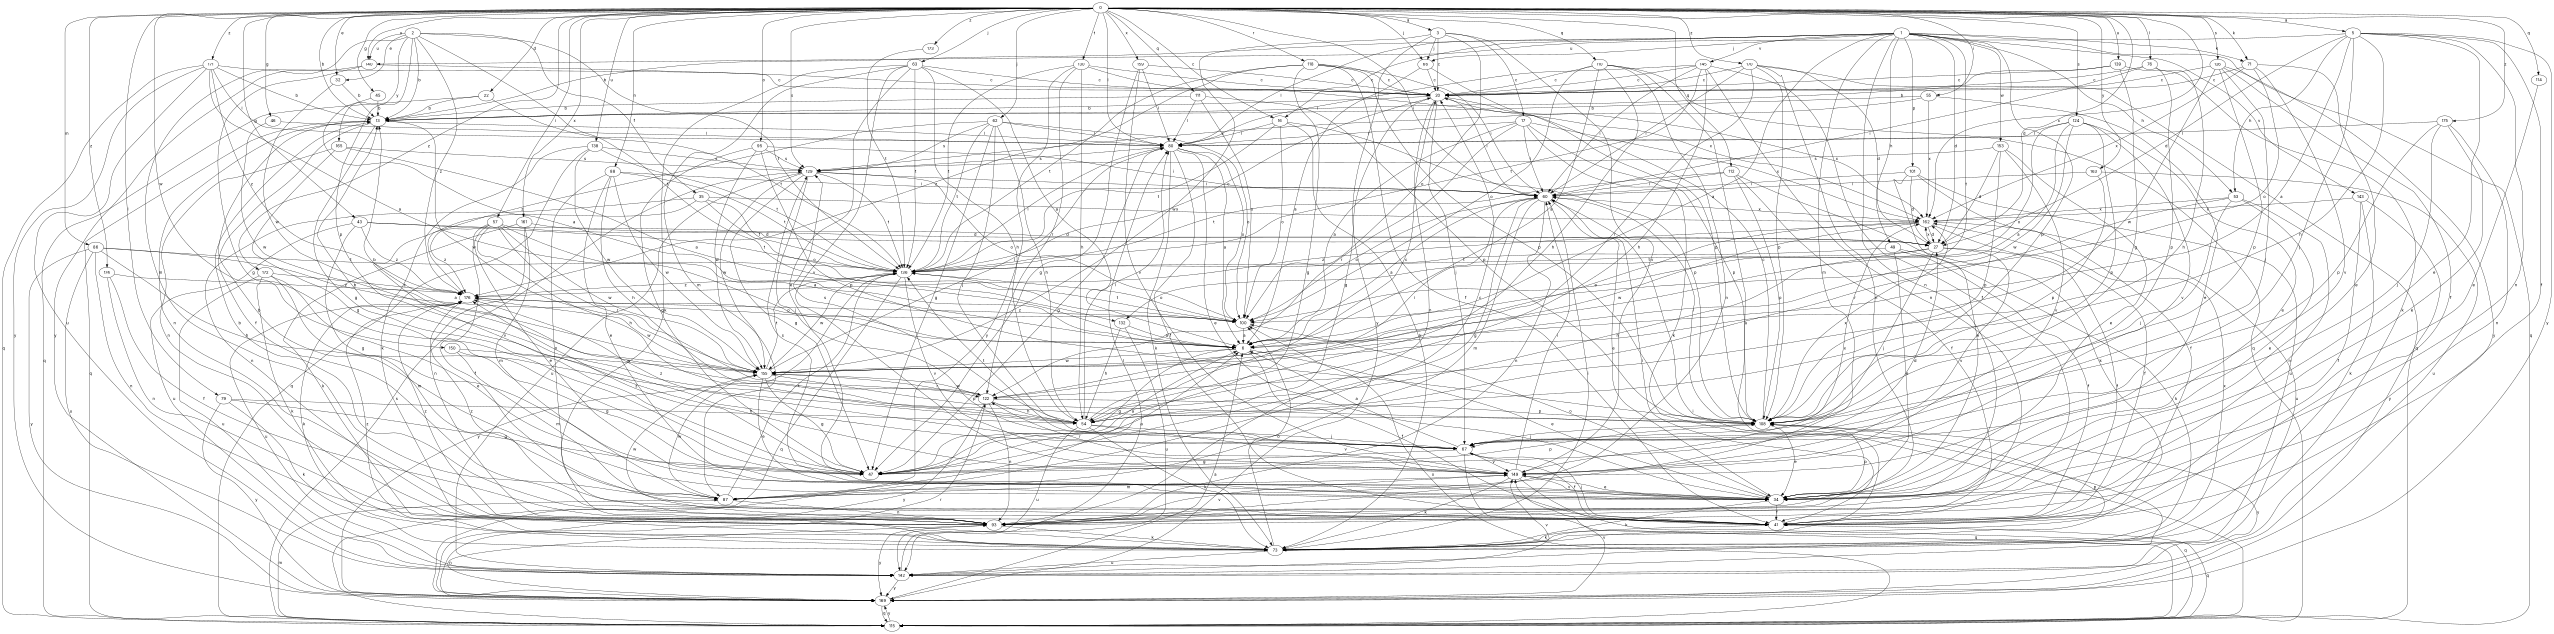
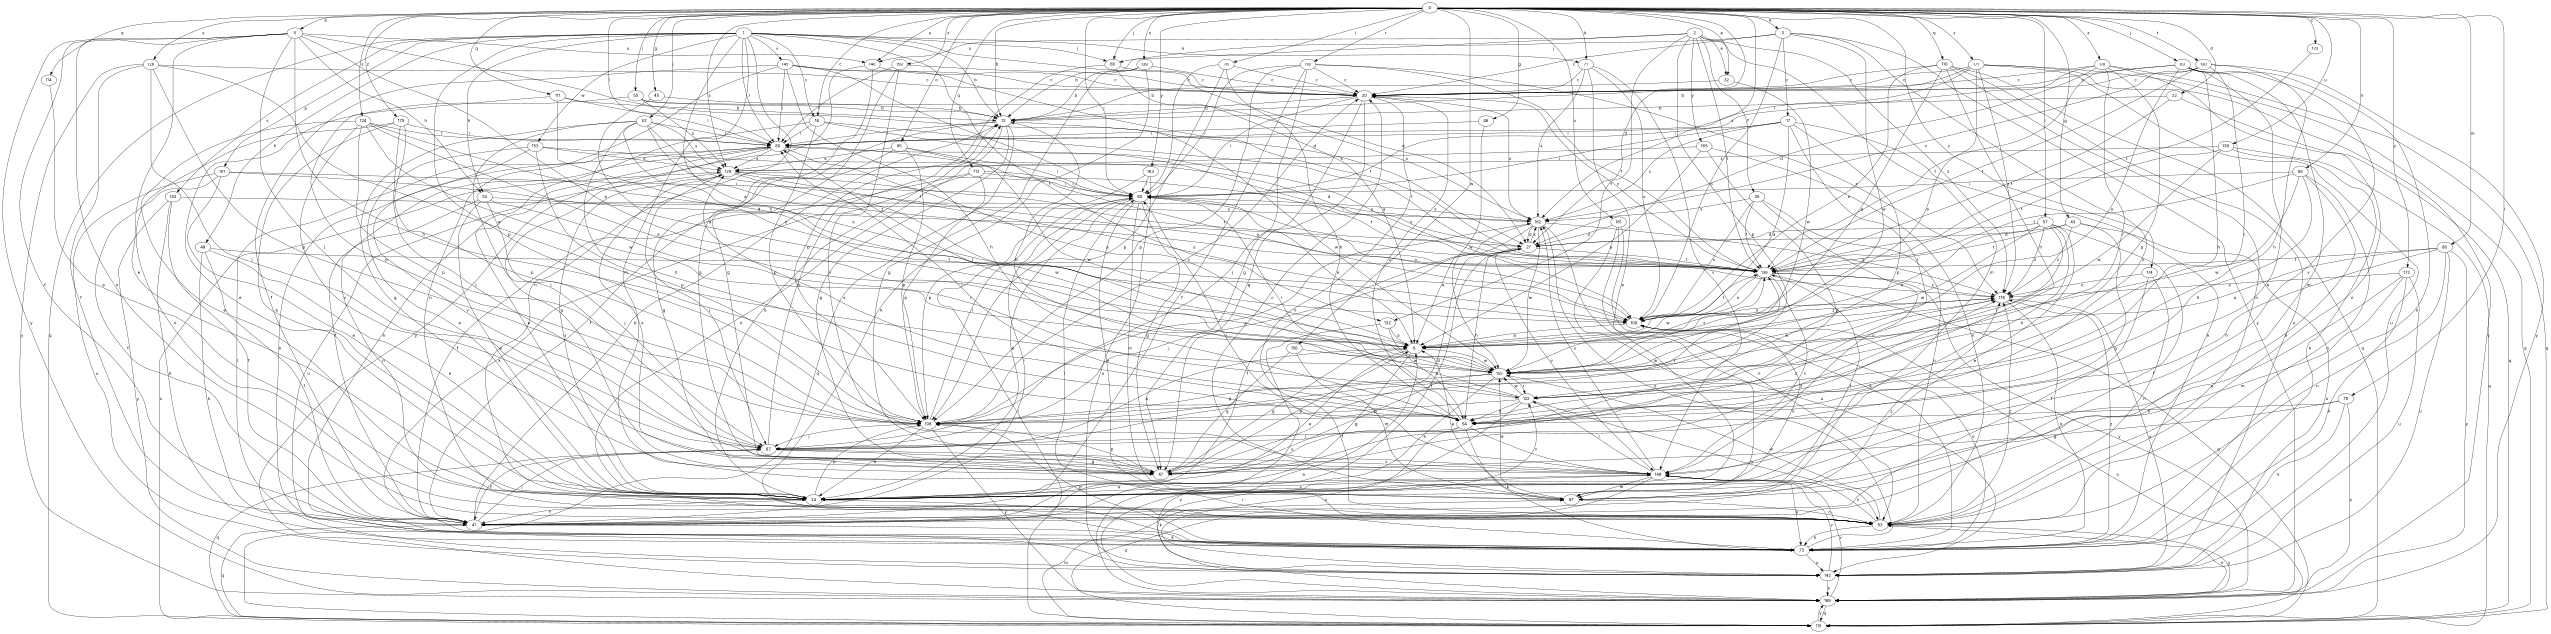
edge "129" -> "47": label "g" -> "s"
edge "139" -> "108": now "139" -> "47"
